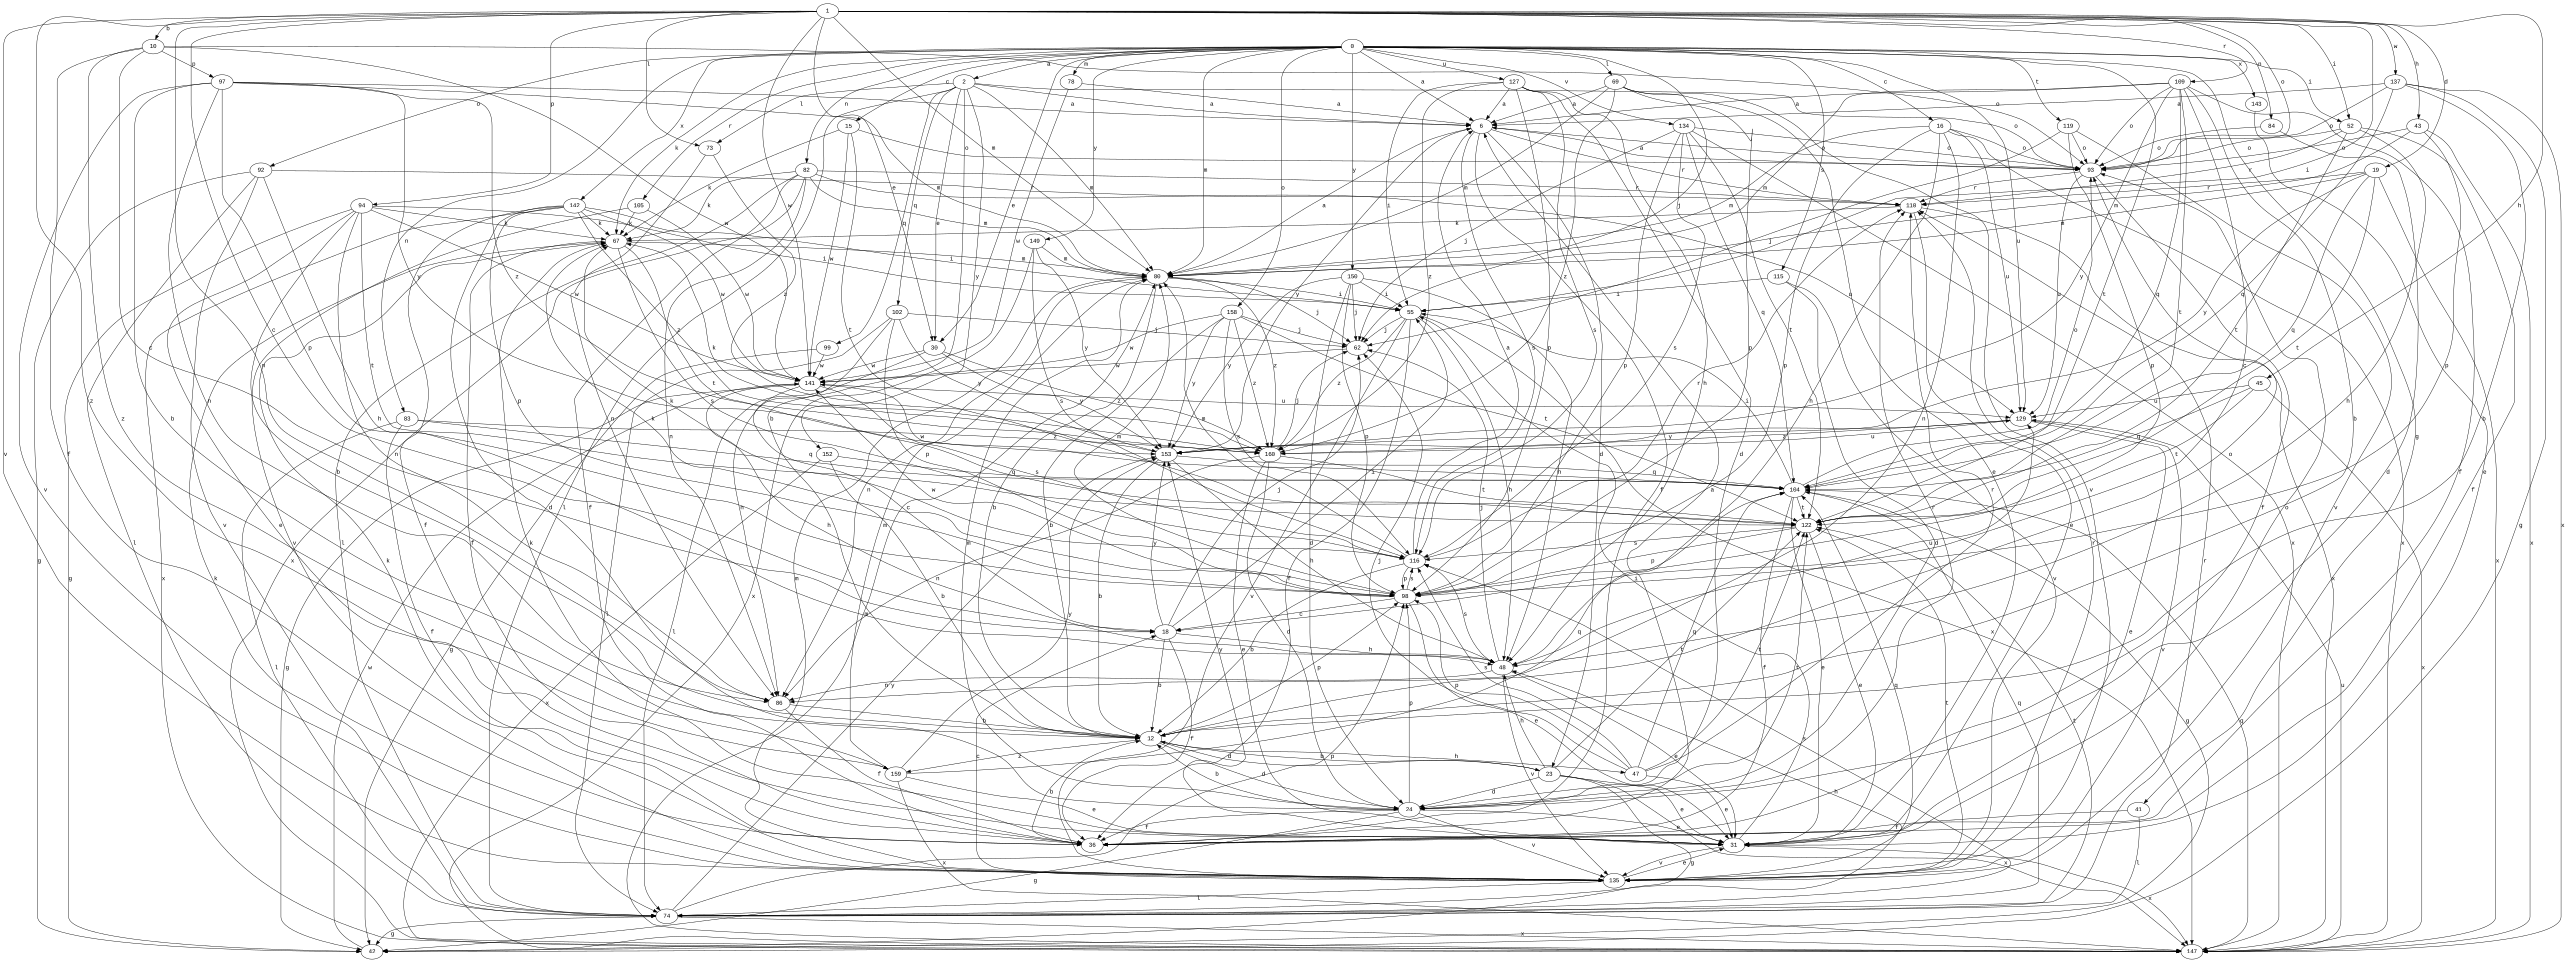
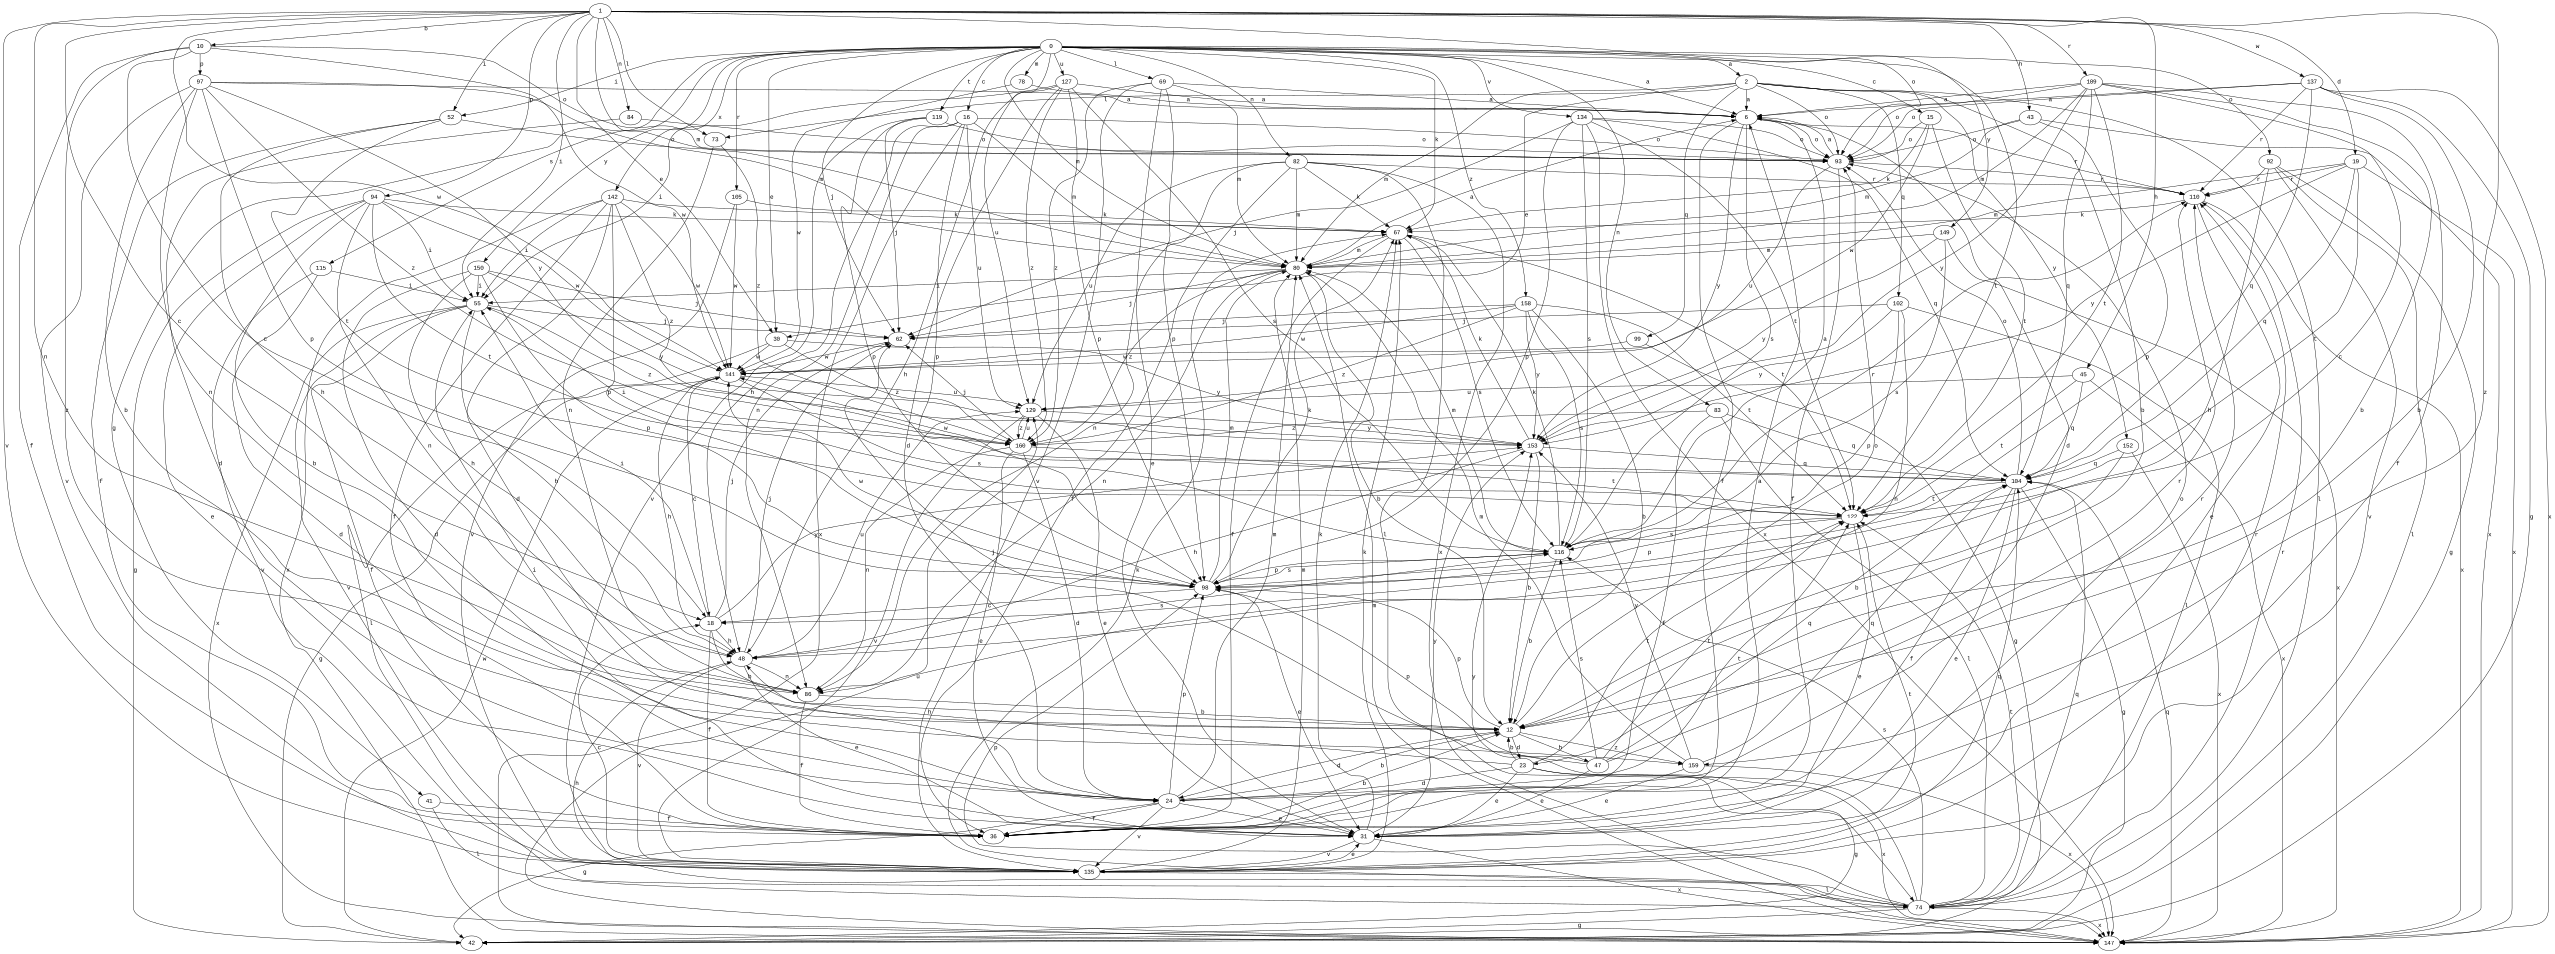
node "143": removed
edge "52" -> "110": now "137" -> "110"
edge "0" -> "158": label "o" -> "z"
